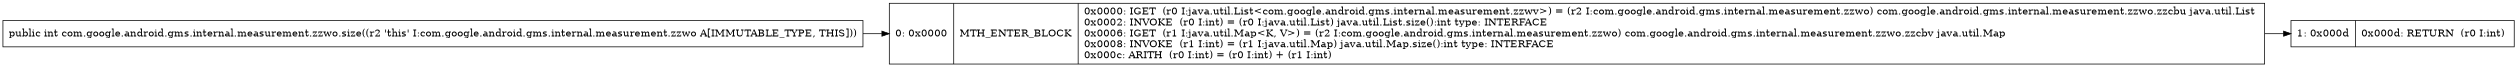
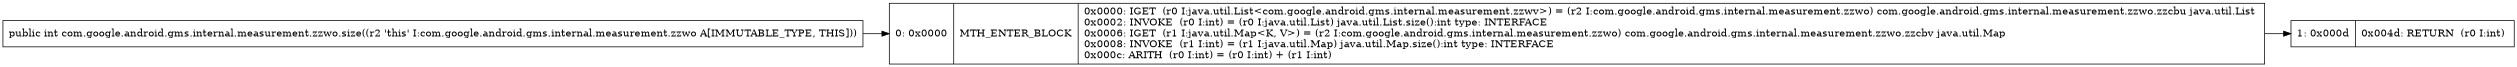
node "1: 0x000d": text "0x000d: RETURN  (r0 I:int)" -> "0x004d: RETURN  (r0 I:int)"
